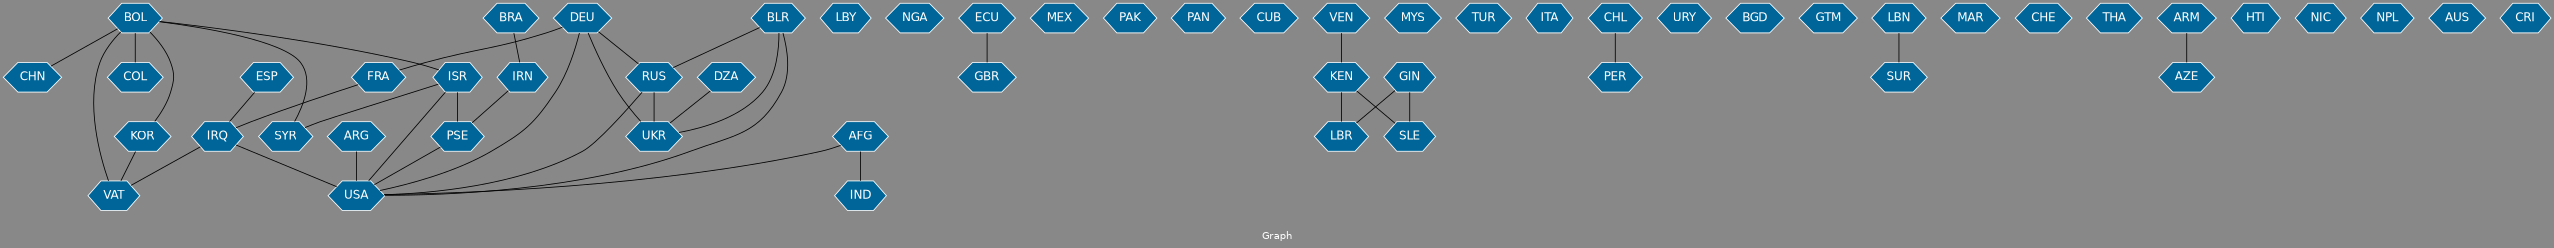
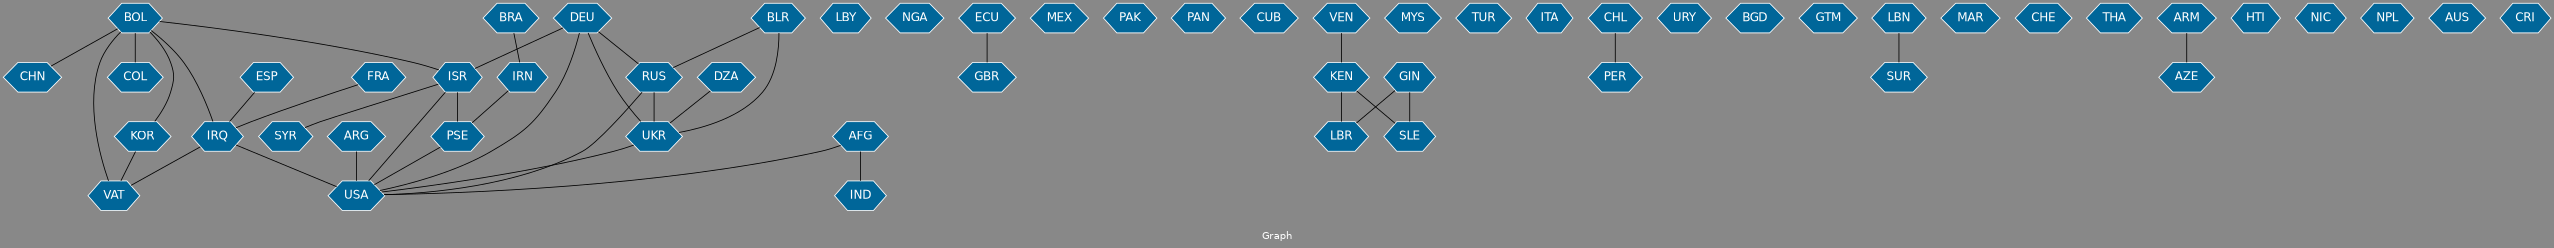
edge "BOL" -- "SYR": now "BOL" -- "IRQ"
edge "DEU" -- "FRA": now "DEU" -- "ISR"
edge "BLR" -- "USA": now "UKR" -- "USA"
